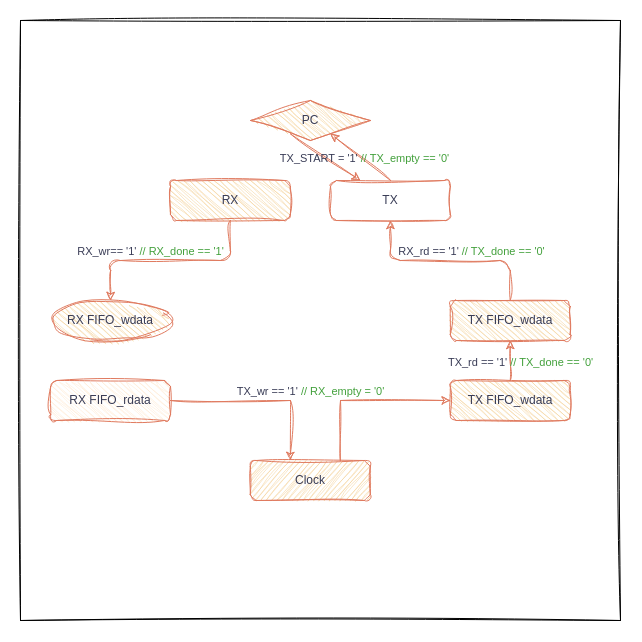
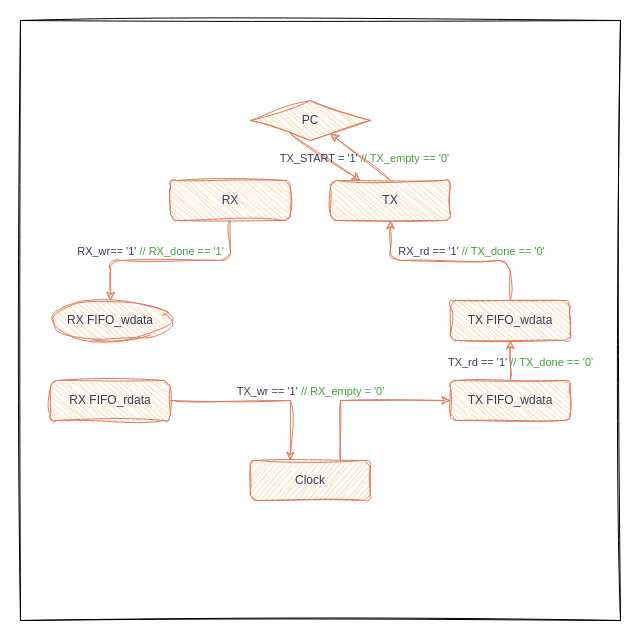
node "TX": fillcolor #ffffff -> #f2cc8f
node "RX FIFO_rdata": fillcolor #ffe6cc -> #f2cc8f
